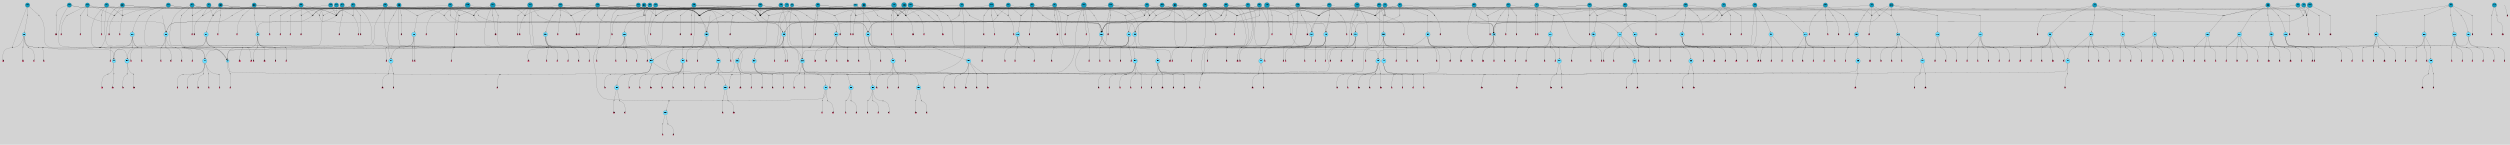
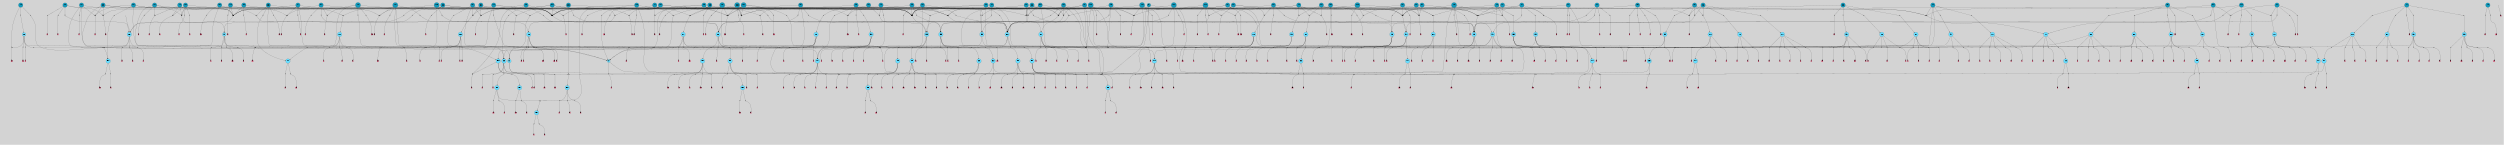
node "T844": shape box -> circle
node "T987": added
node "T643": shape box -> circle
node "T765": shape box -> circle
